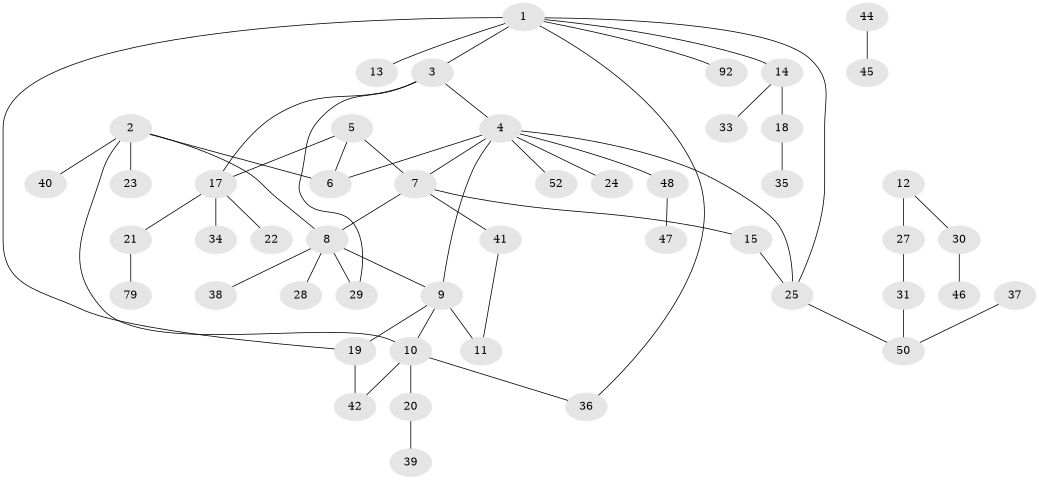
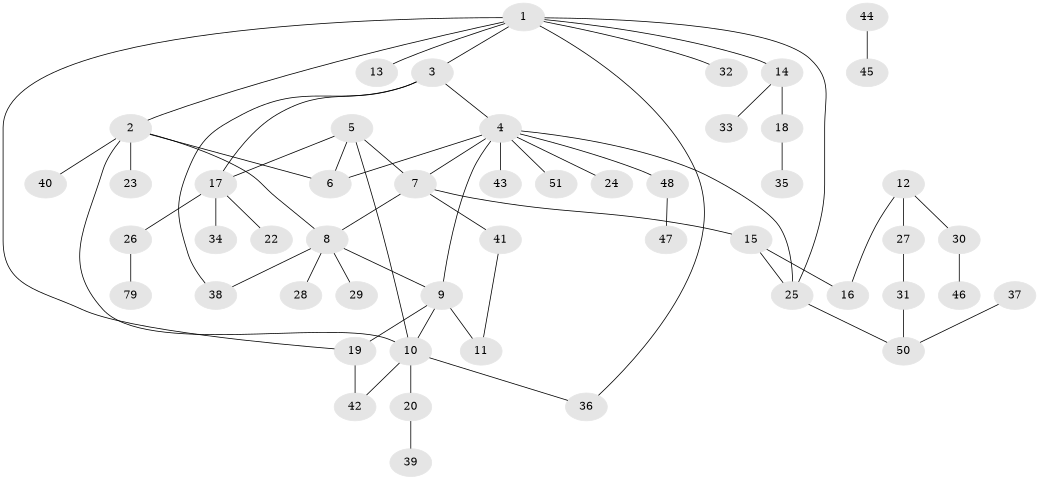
edge "1" -- "2": added
node "92": label "92" -> "32"
edge "3" -- "29": now "3" -- "38"
node "43": added
node "52": label "52" -> "51"
edge "5" -- "10": added
node "21": label "21" -> "26"
node "16": added
